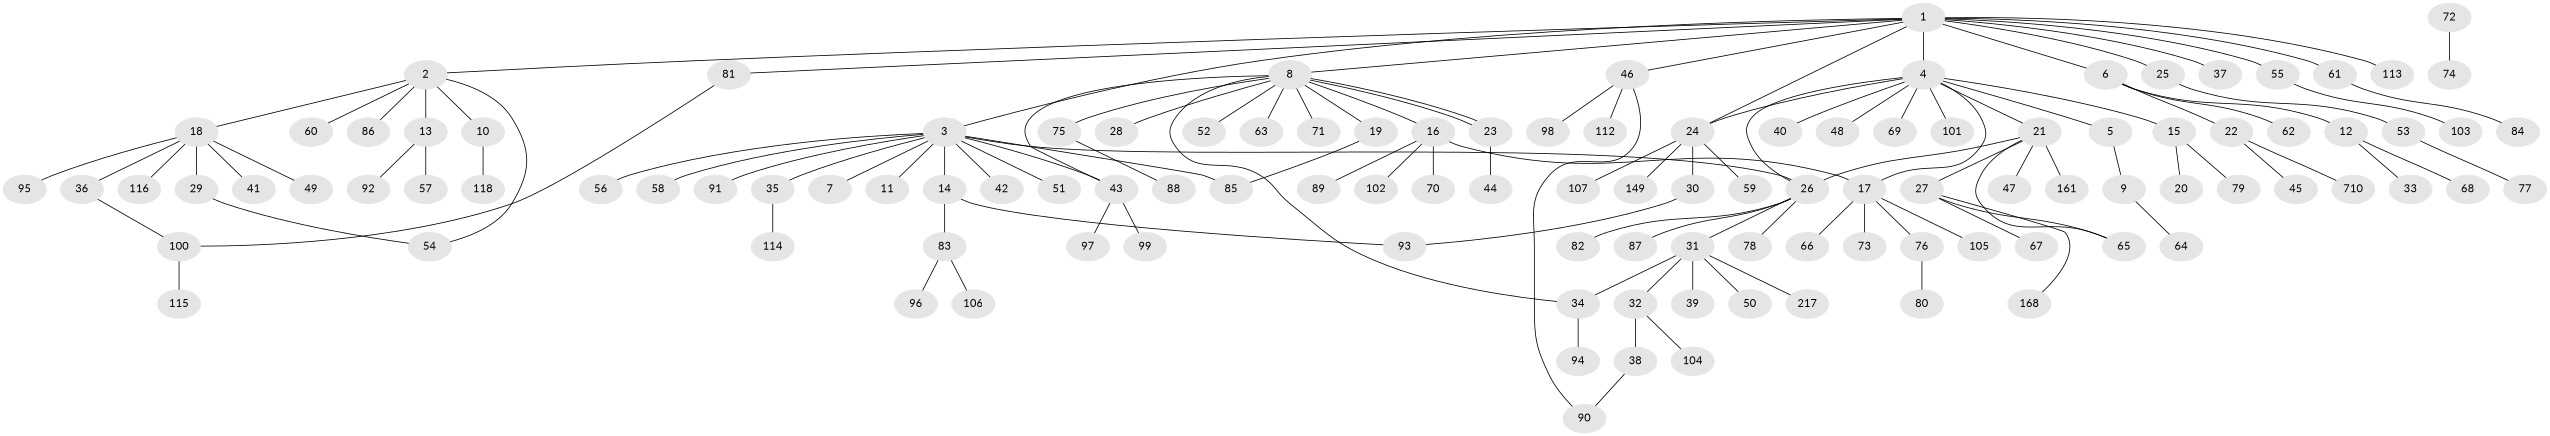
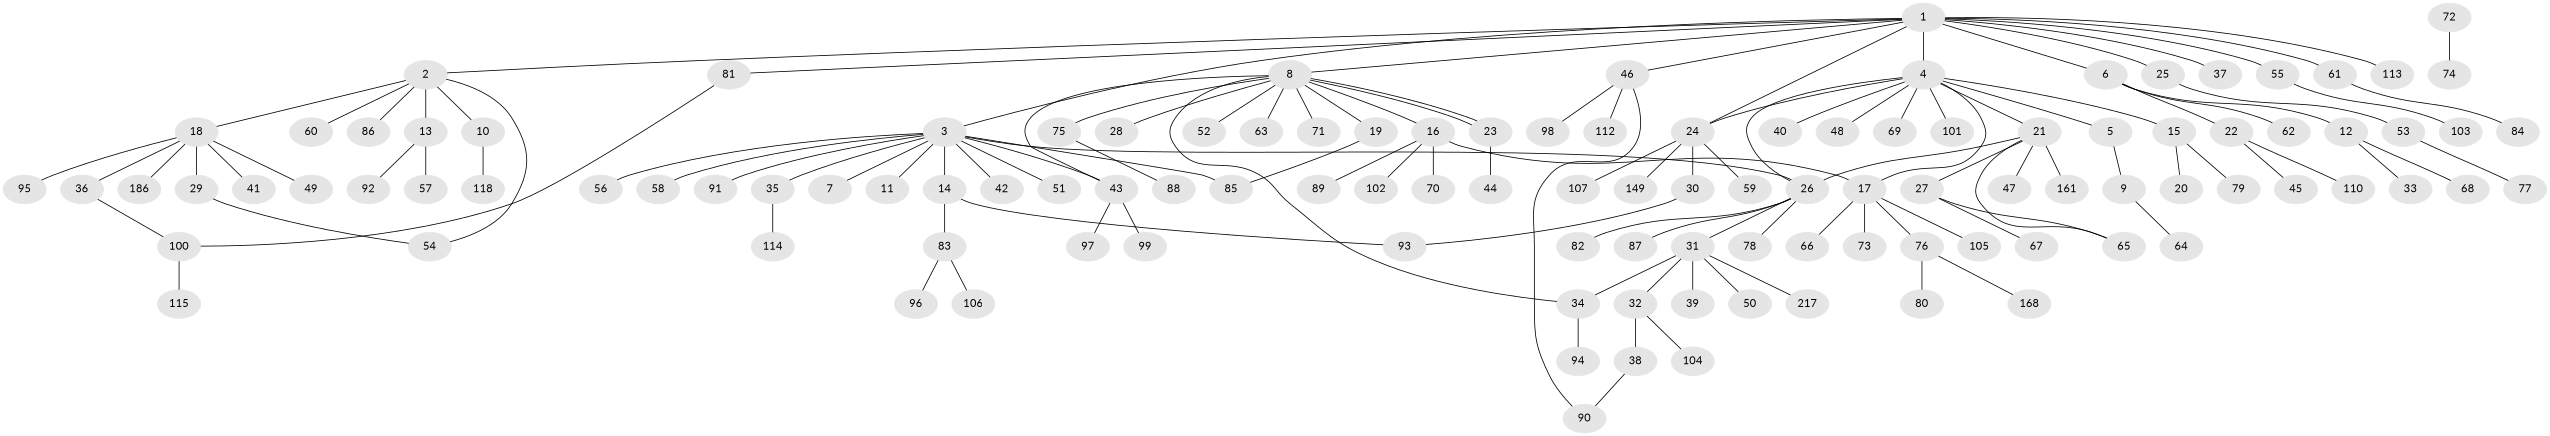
node "116": label "116" -> "186"
node "710": label "710" -> "110"
edge "27" -- "168": now "76" -- "168"
